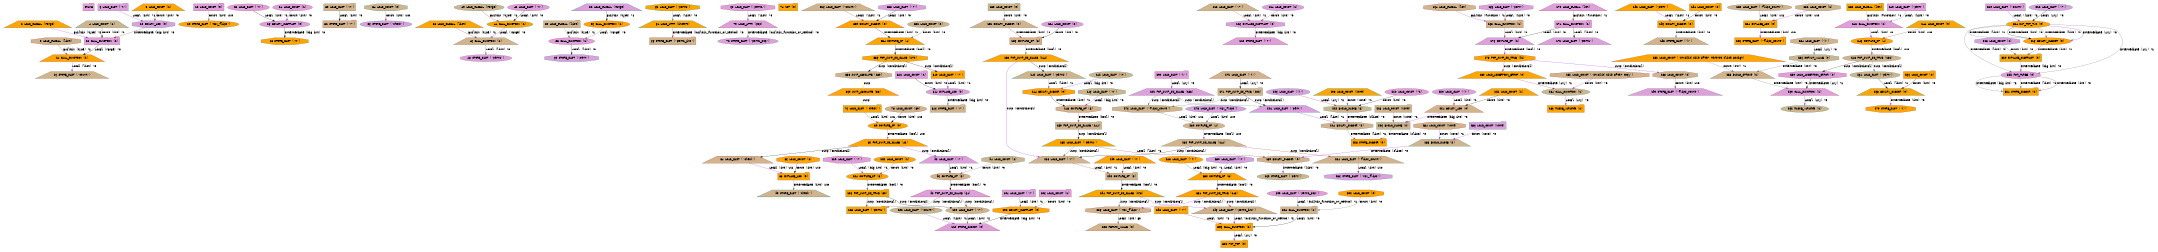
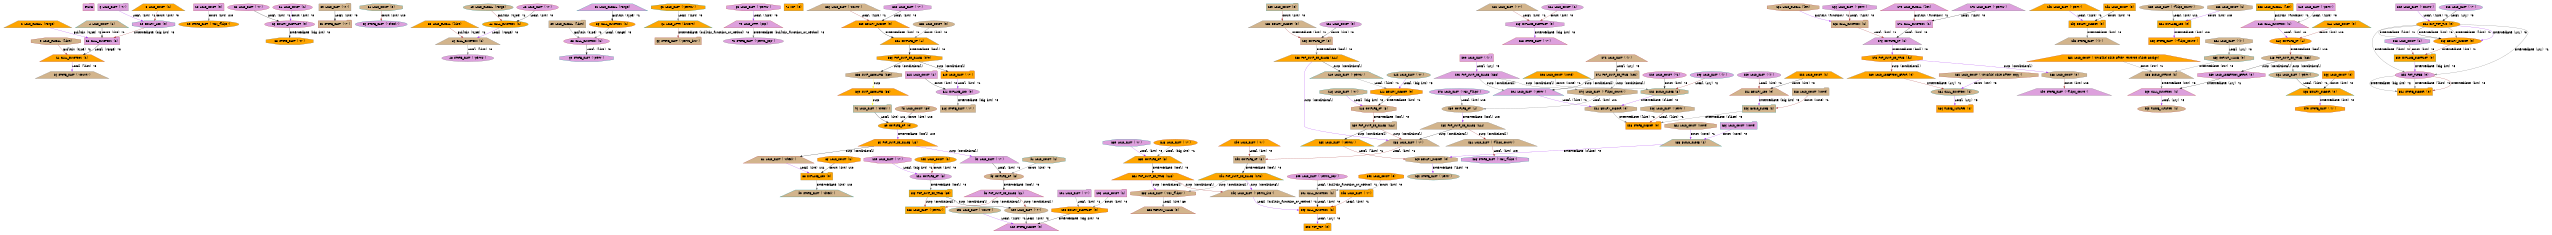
edge "174 CALL_FUNCTION (1)" -> "172 LOAD_FAST ('perm1')": reversed
node "76 LOAD_FAST ('check')": fillcolor orange -> tan
node "216 LOAD_FAST ('perm')": added
node "262 RAISE_VARARGS (1)": color teal -> brown
edge "76 LOAD_FAST ('check')" -> "80 COMPARE_OP (0)": color brown -> black
edge "152 LOAD_FAST ('perm1')" -> "288 LOAD_FAST ('r')": now "150 POP_JUMP_IF_FALSE (144)" -> "288 LOAD_FAST ('r')"
node "124 COMPARE_OP (3)": fillcolor orange -> plum
